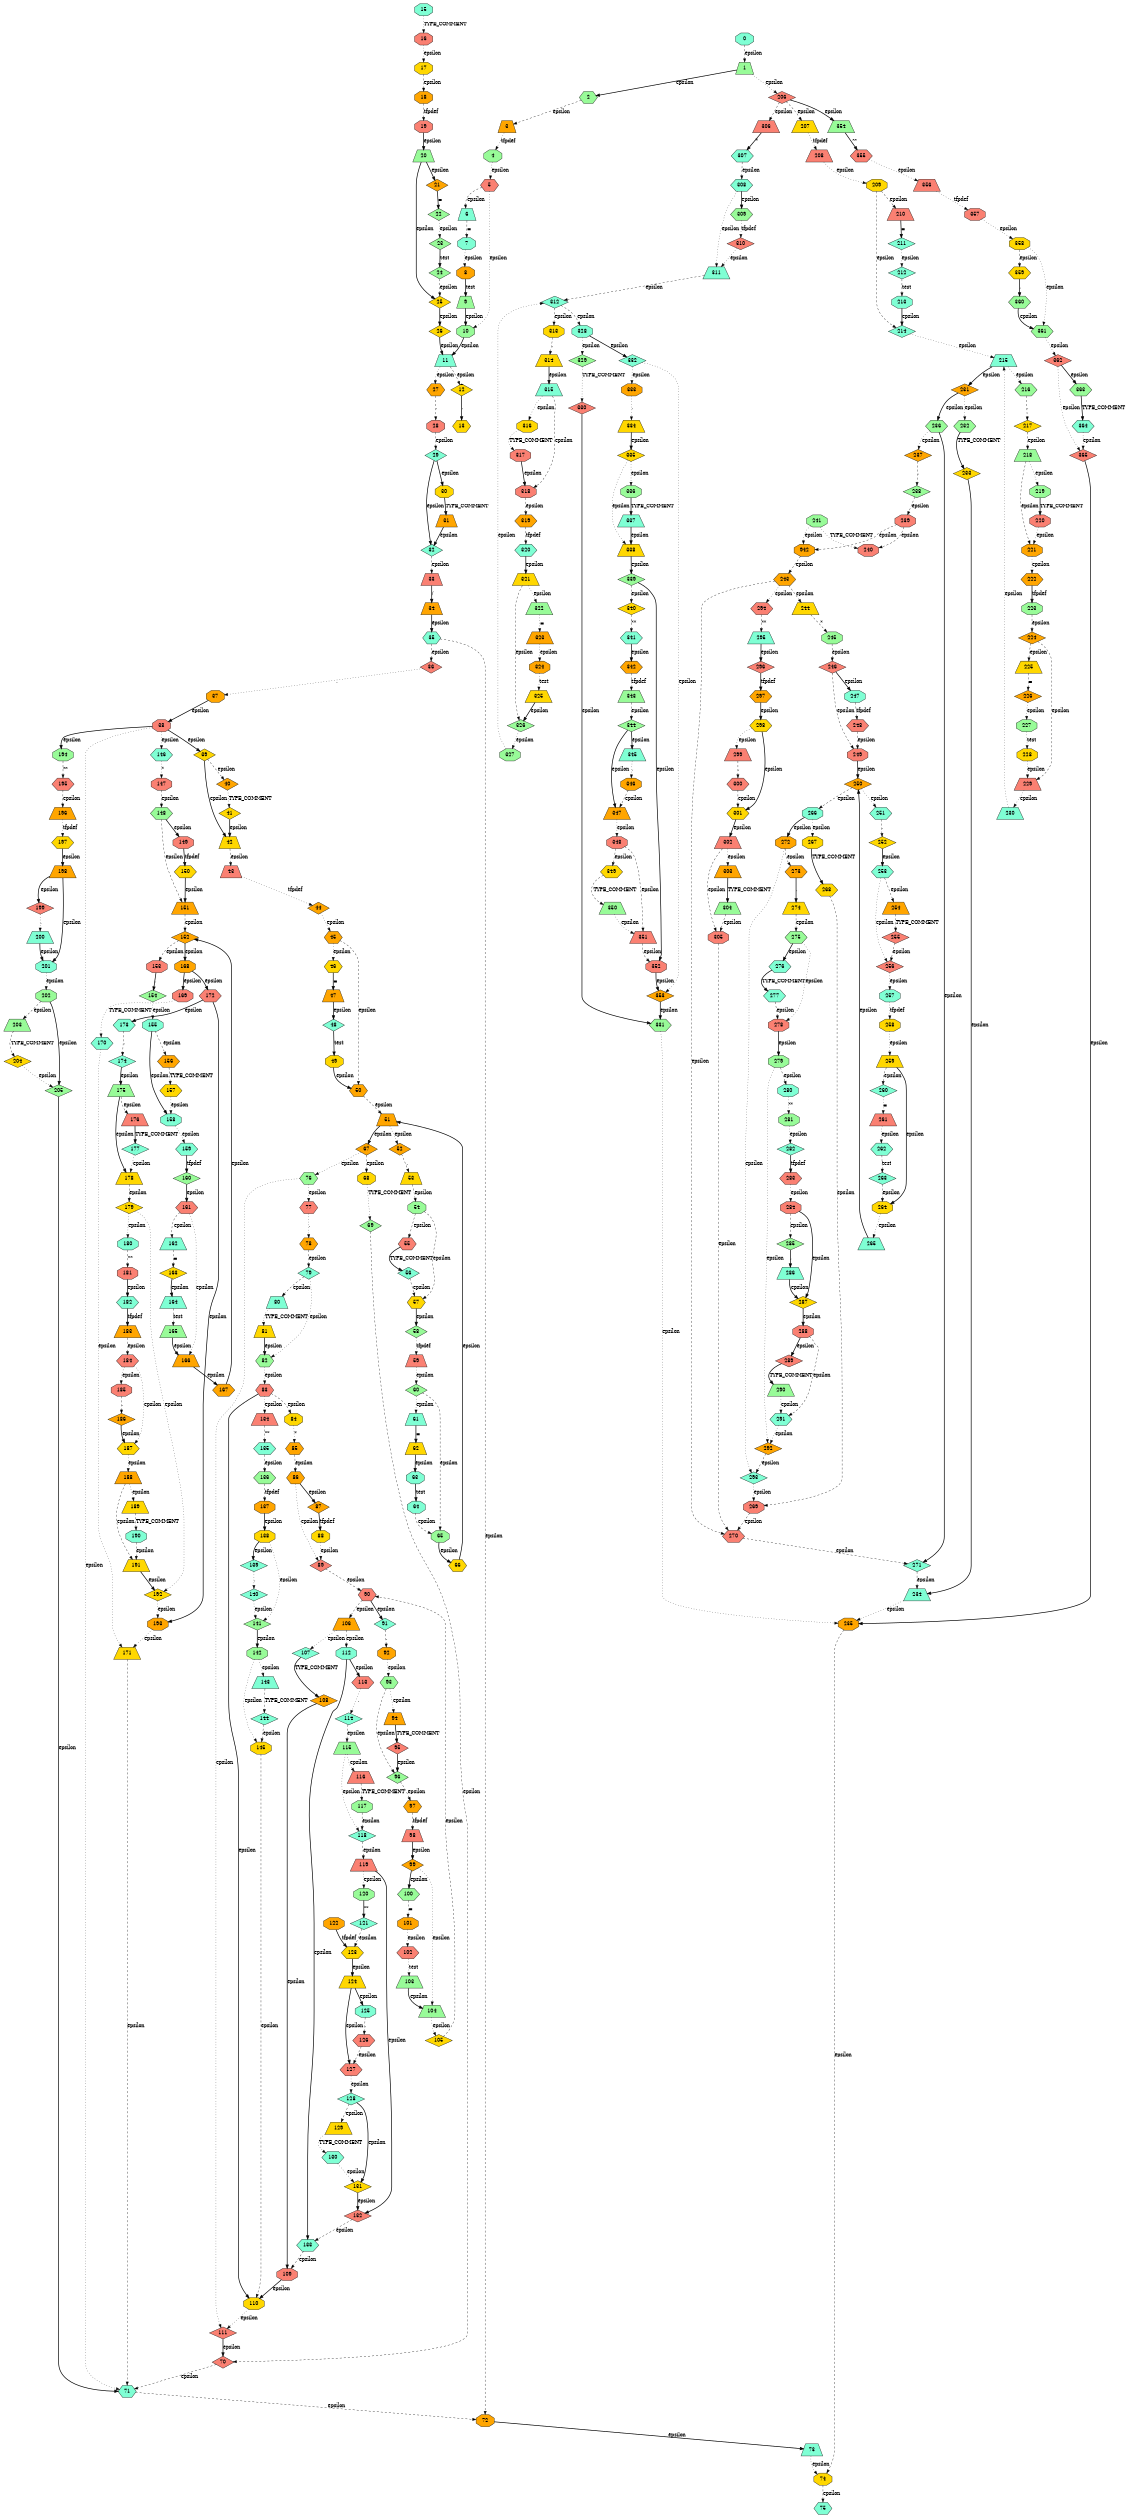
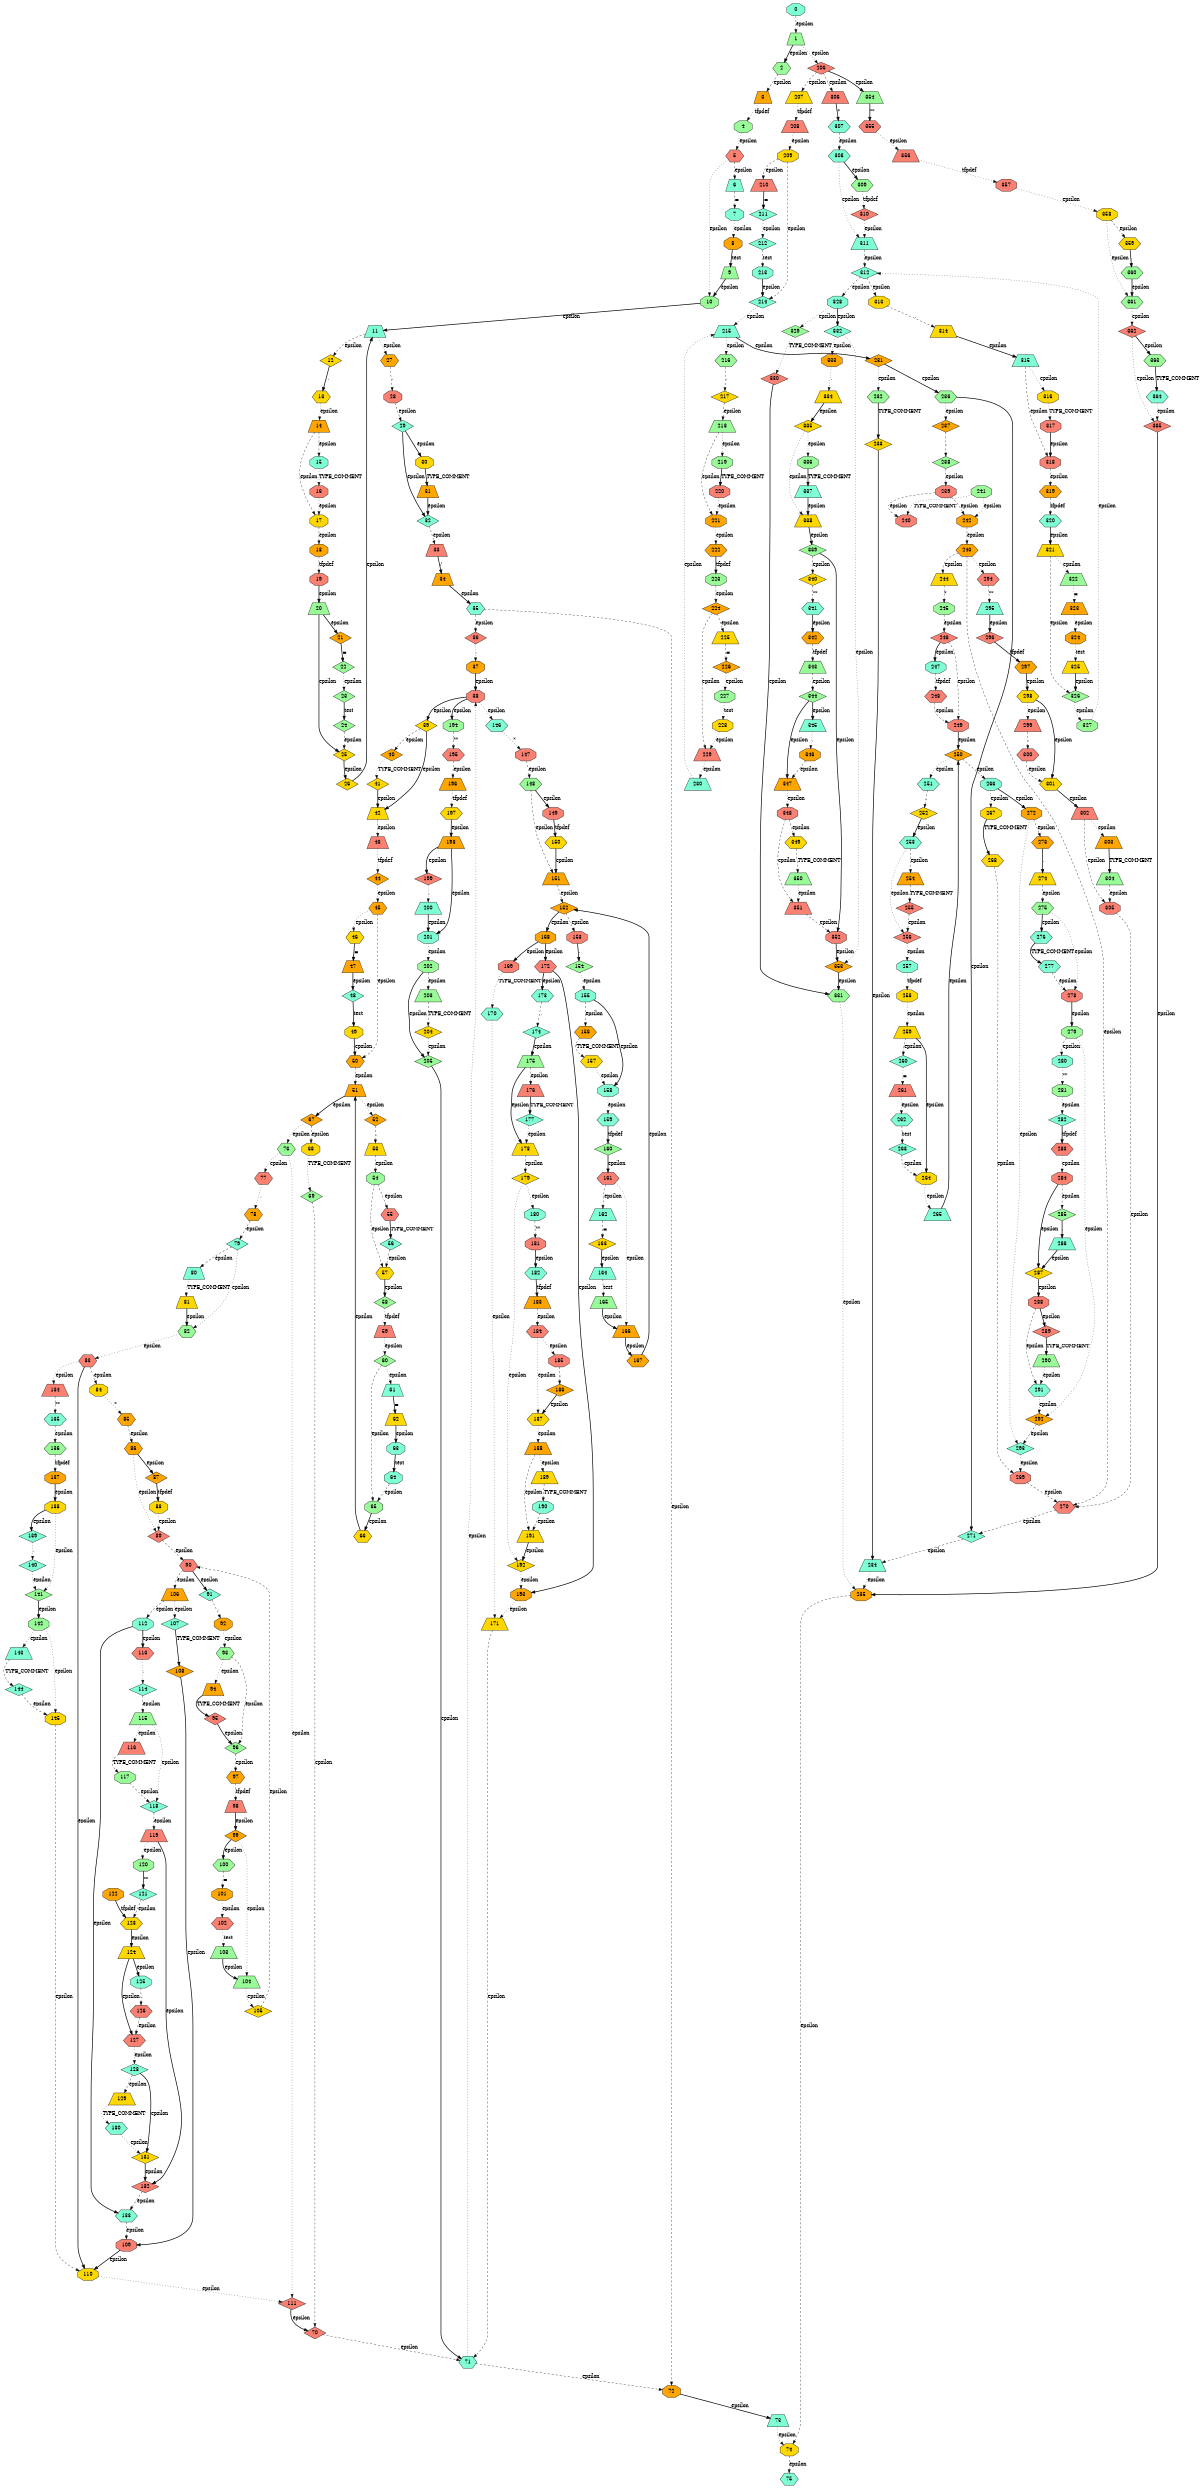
node "14": added
node "942": label "942" -> "242"
edge "38" -> "71": reversed
